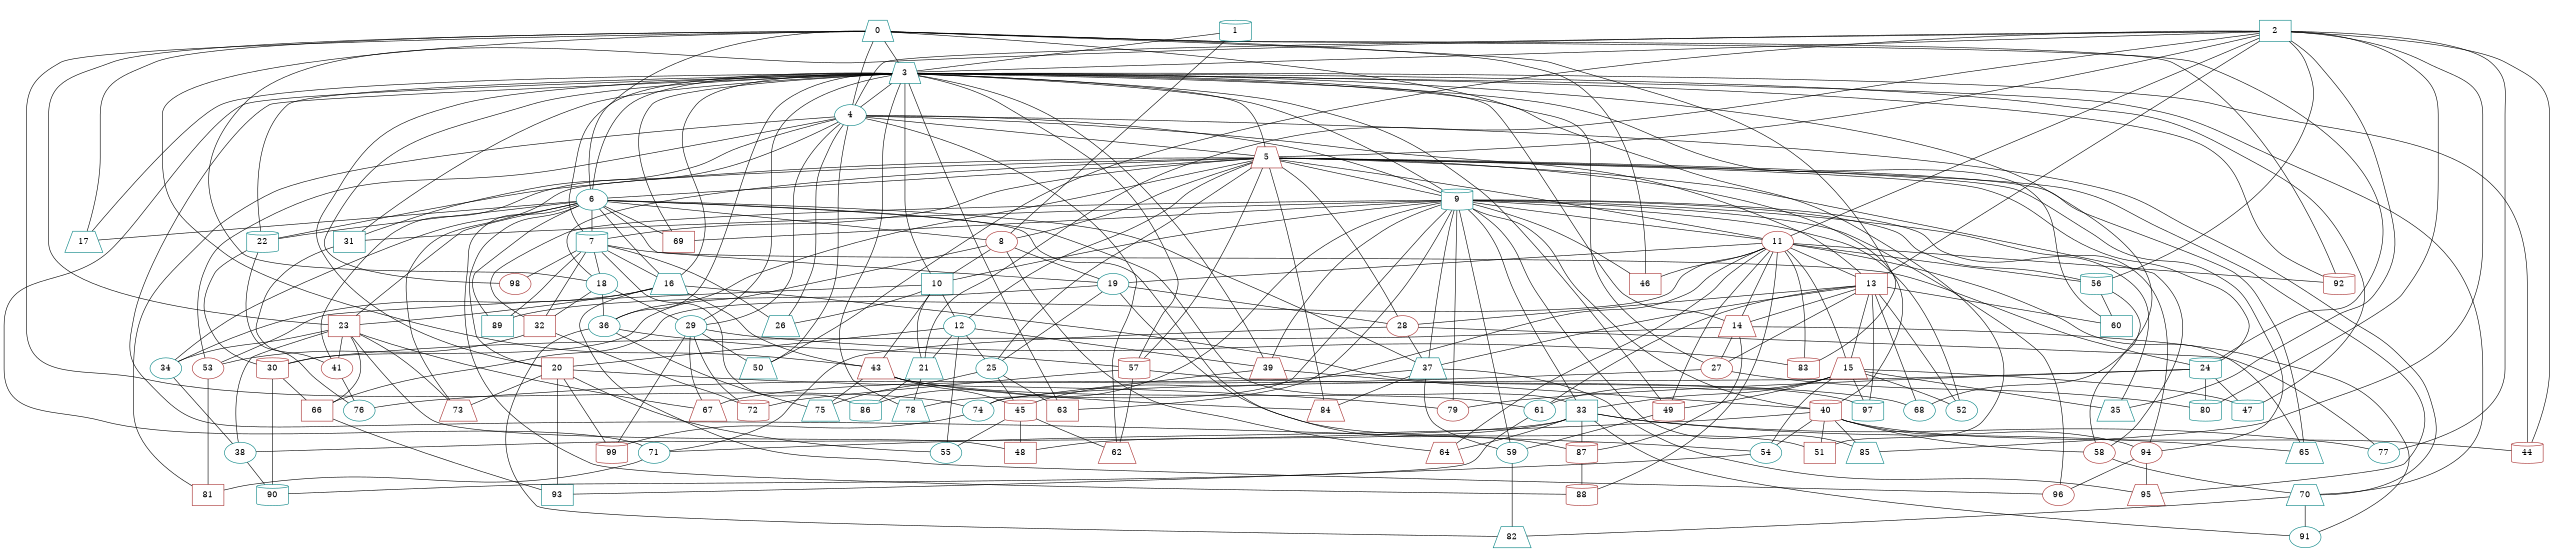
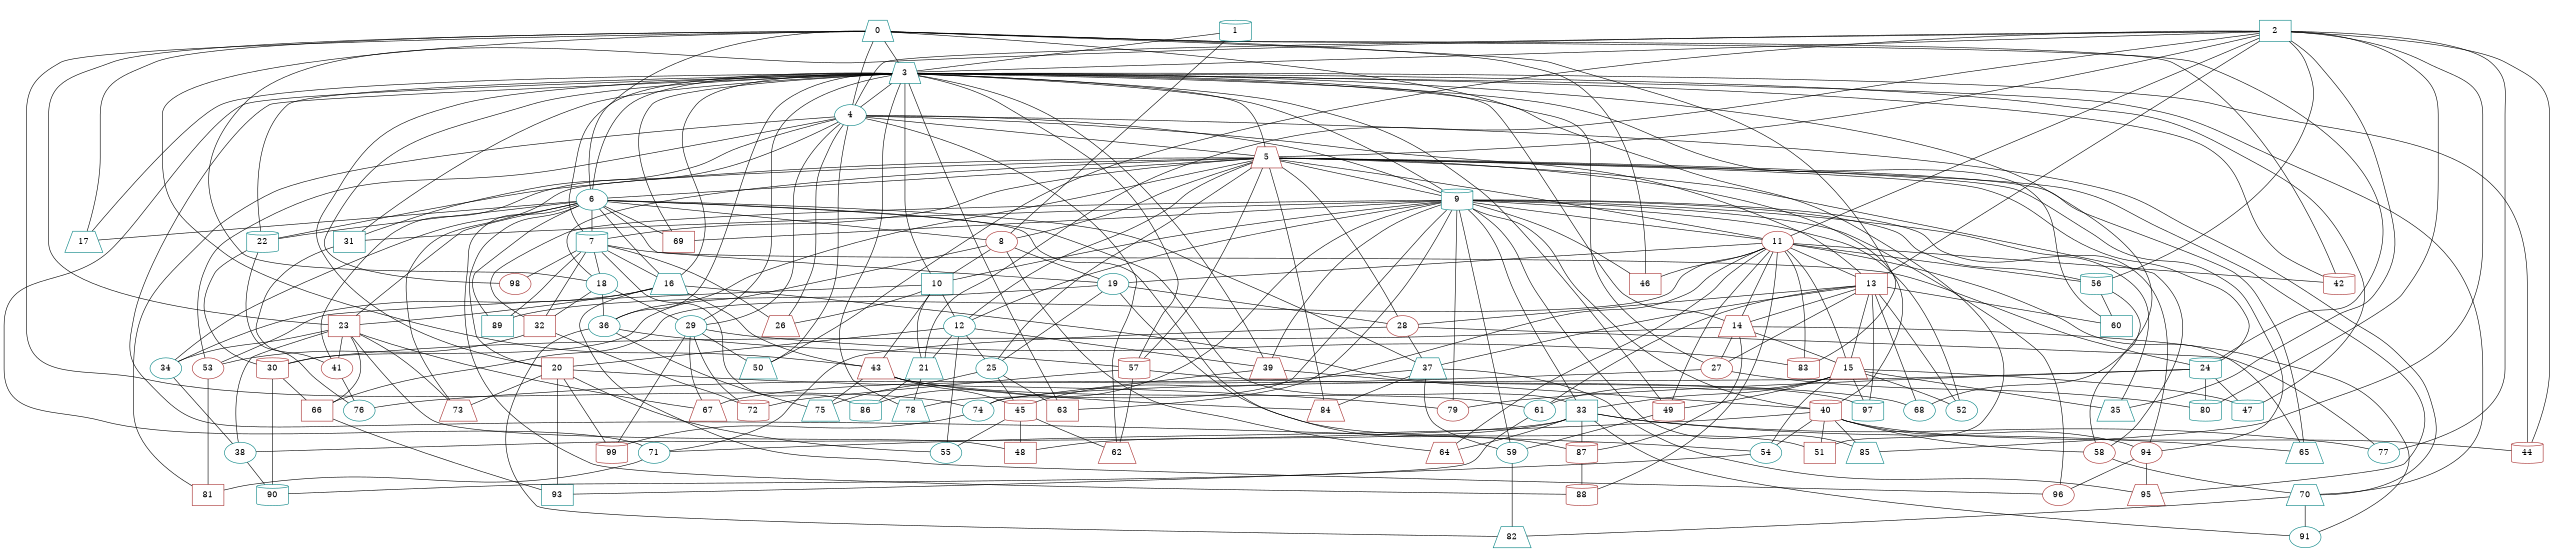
edge "9" -- "37": now "9" -- "12"
node "92": label "92" -> "42"
node "26": color teal -> brown
edge "14" -- "15": added
